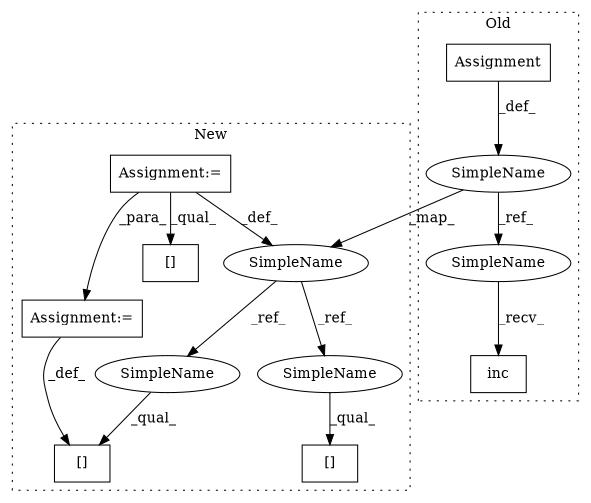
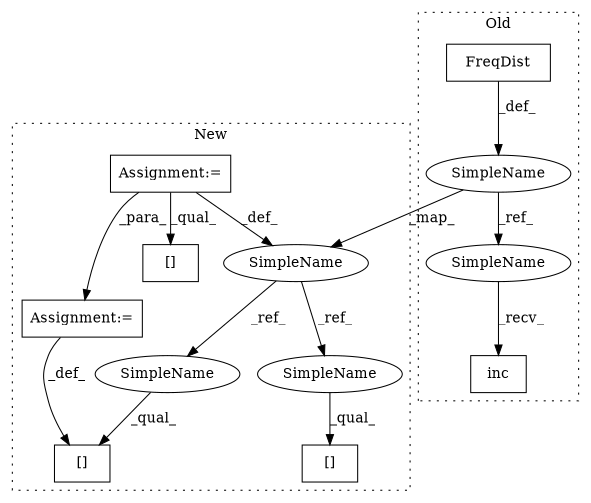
node "Assignment": label "Assignment" -> "FreqDist"
